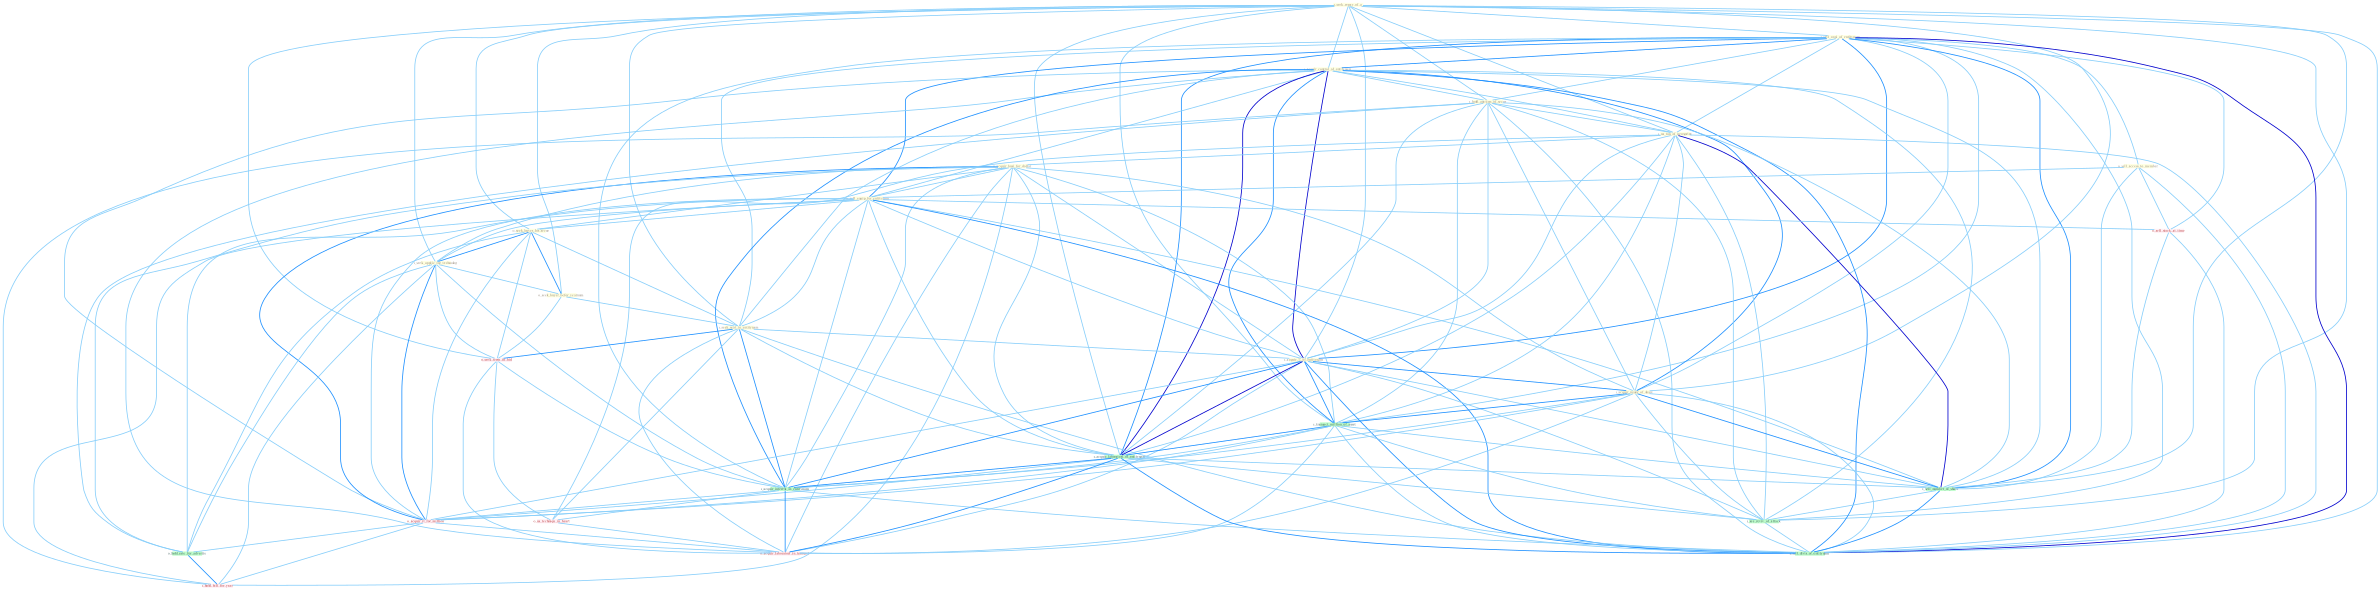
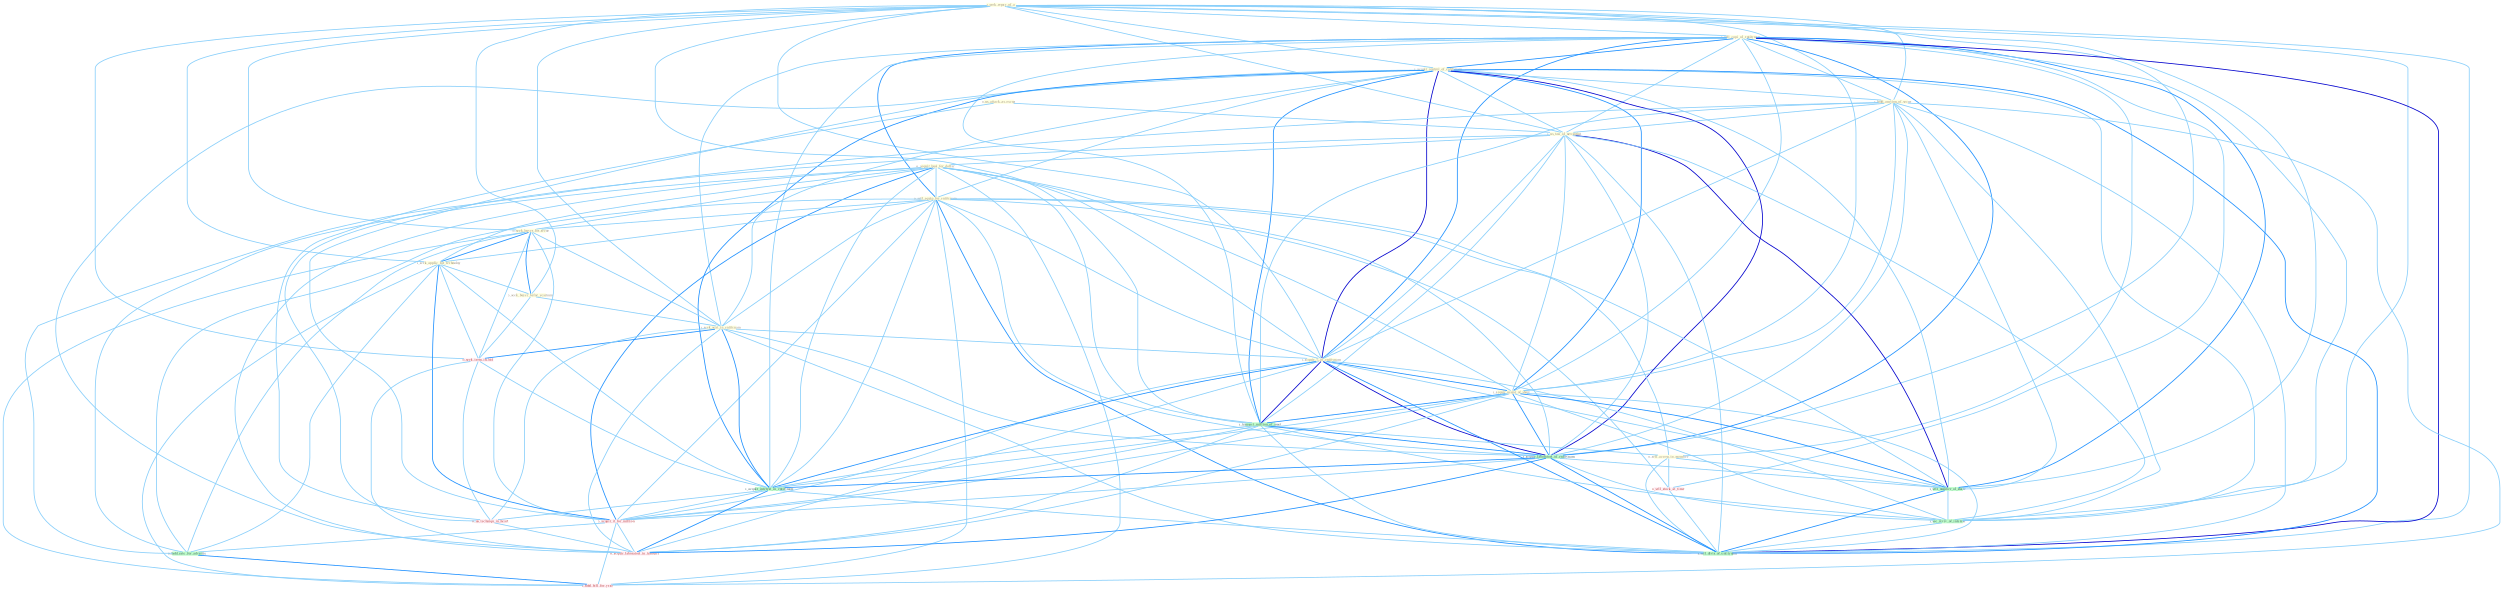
node "0_us_attack_as_excus": added
edge "1_acquir_%_of_entitynam" -- "1_transact_million_of_asset": color #1e90ff -> #0000cd
edge "1_acquir_major_of_share" -- "1_acquir_laboratori_of_entitynam": added
edge "0_sell_stock_at_time" -- "1_sell_number_of_share": removed
edge "1_transact_million_of_asset" -- "1_sell_number_of_share": now "1_transact_million_of_asset" -- "0_sell_access_to_member"
edge "0_seek_buyer_for_secur" -- "1_hold_bill_for_year": added
node "1_see_reviv_of_attack": label "1_see_reviv_of_attack" -> "1_see_reviv_of_interest"
